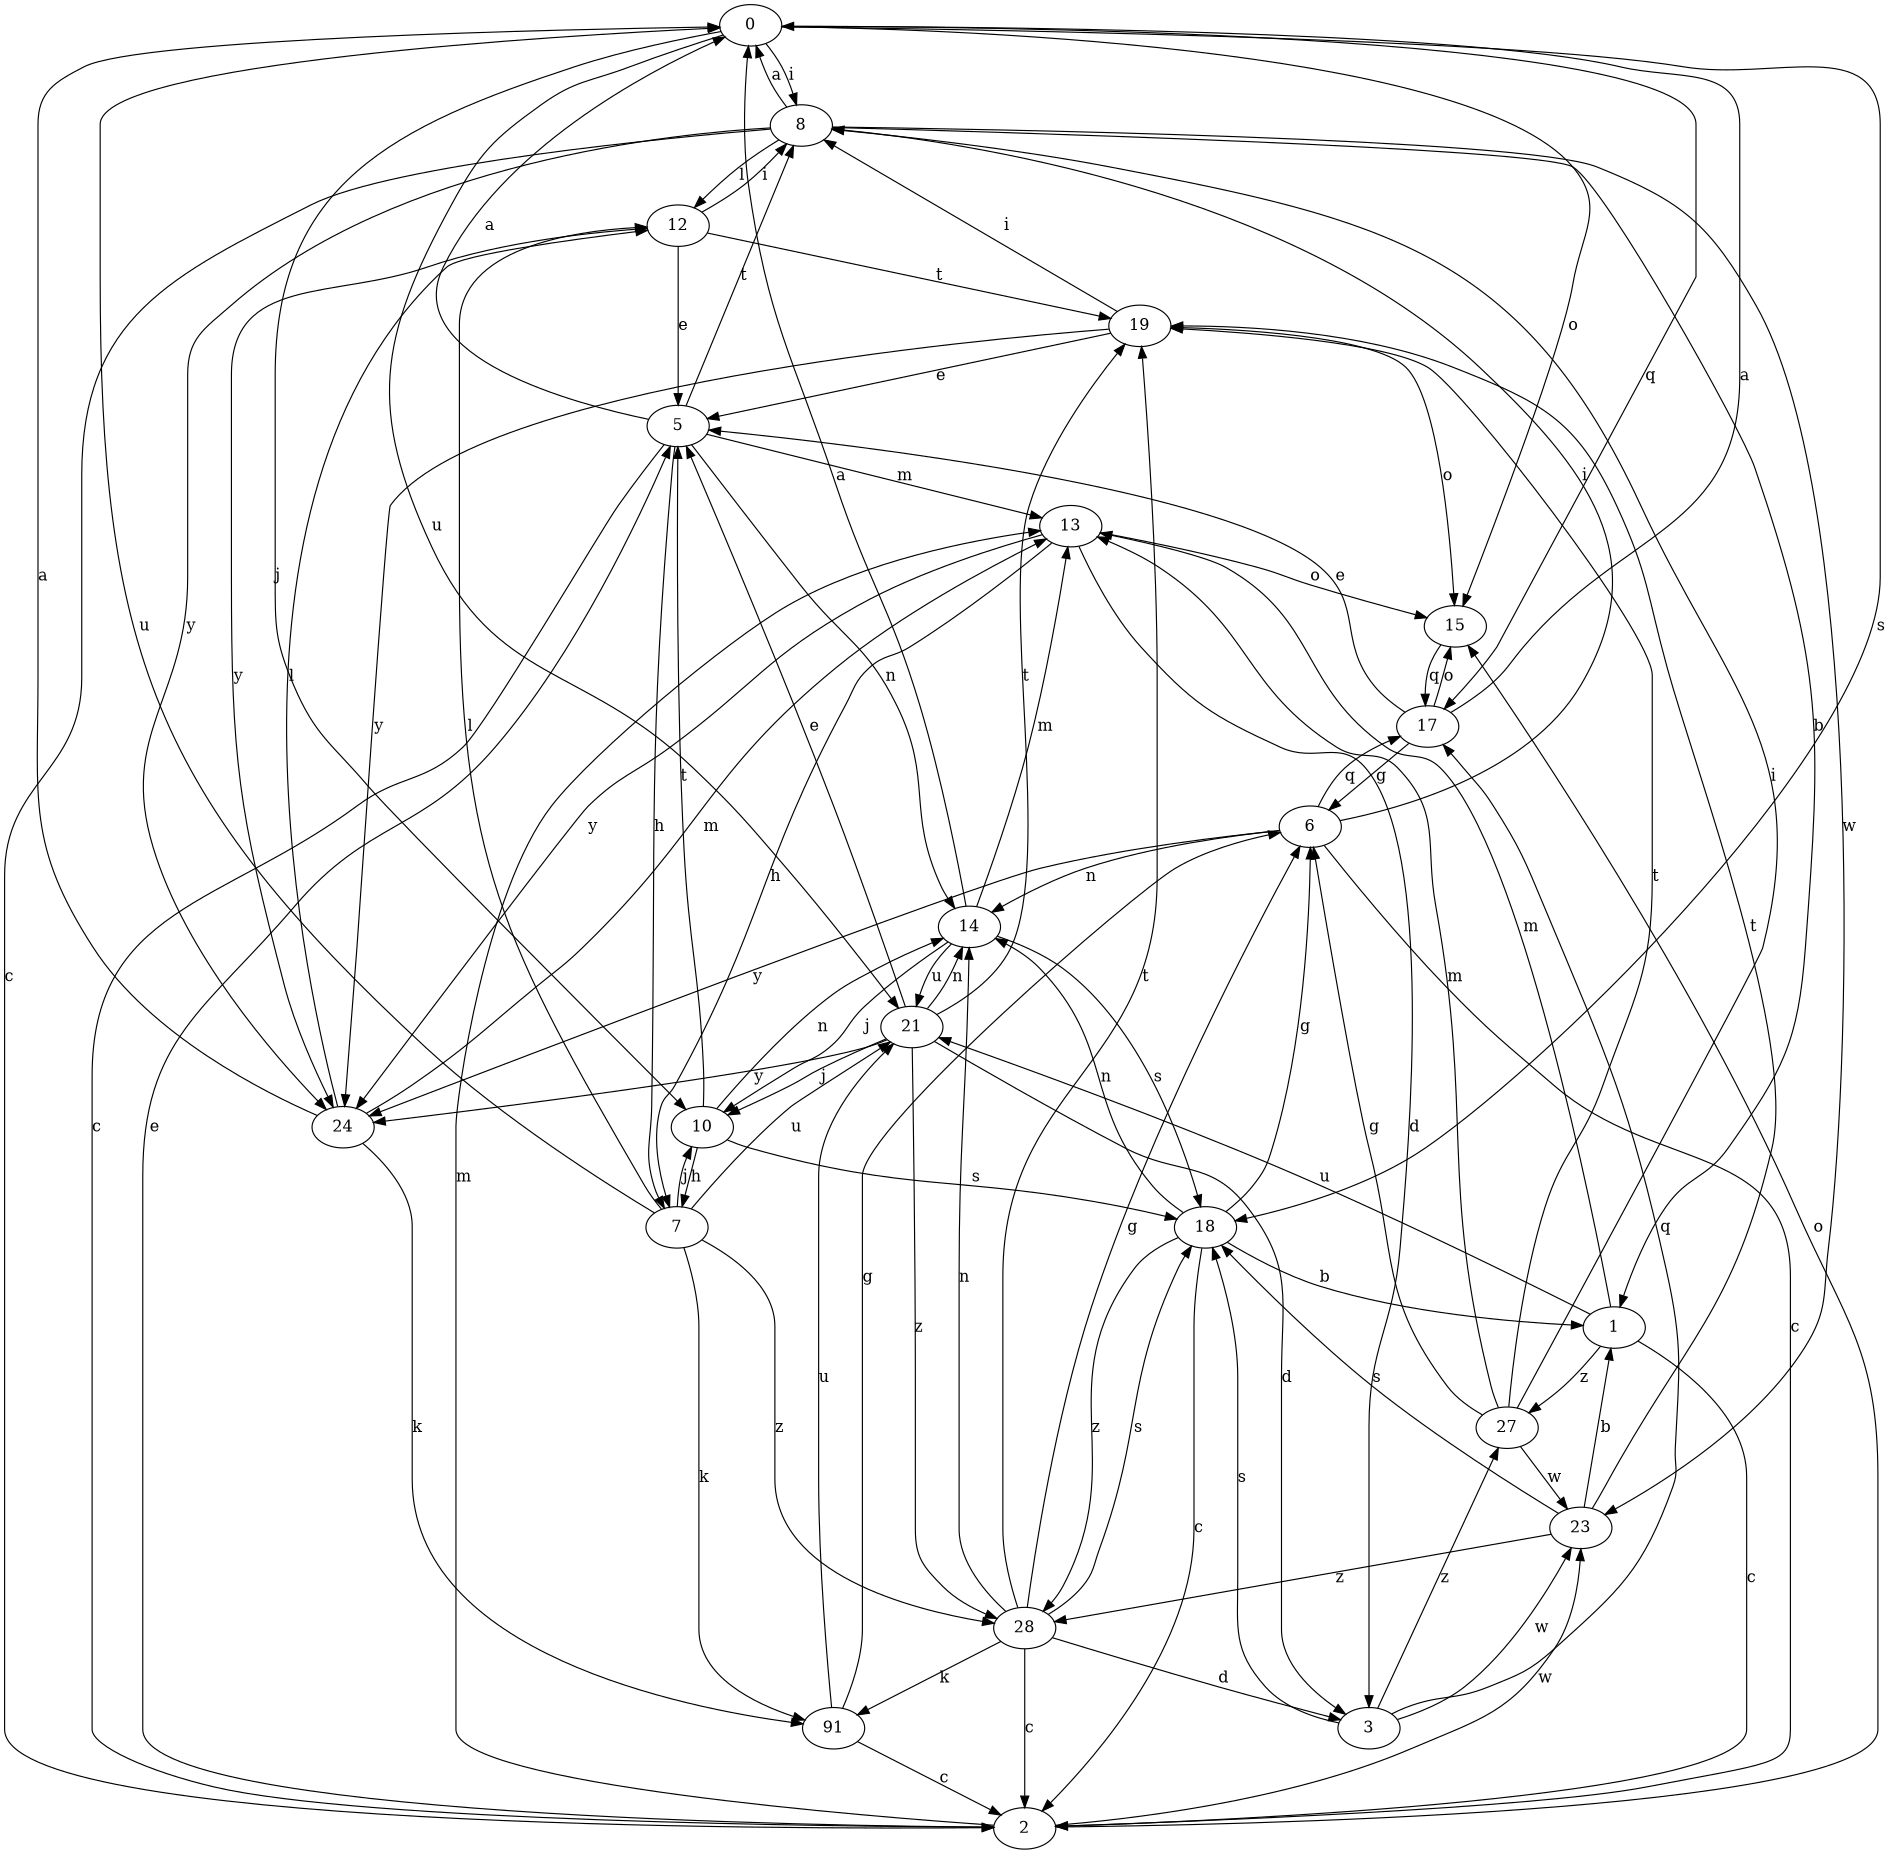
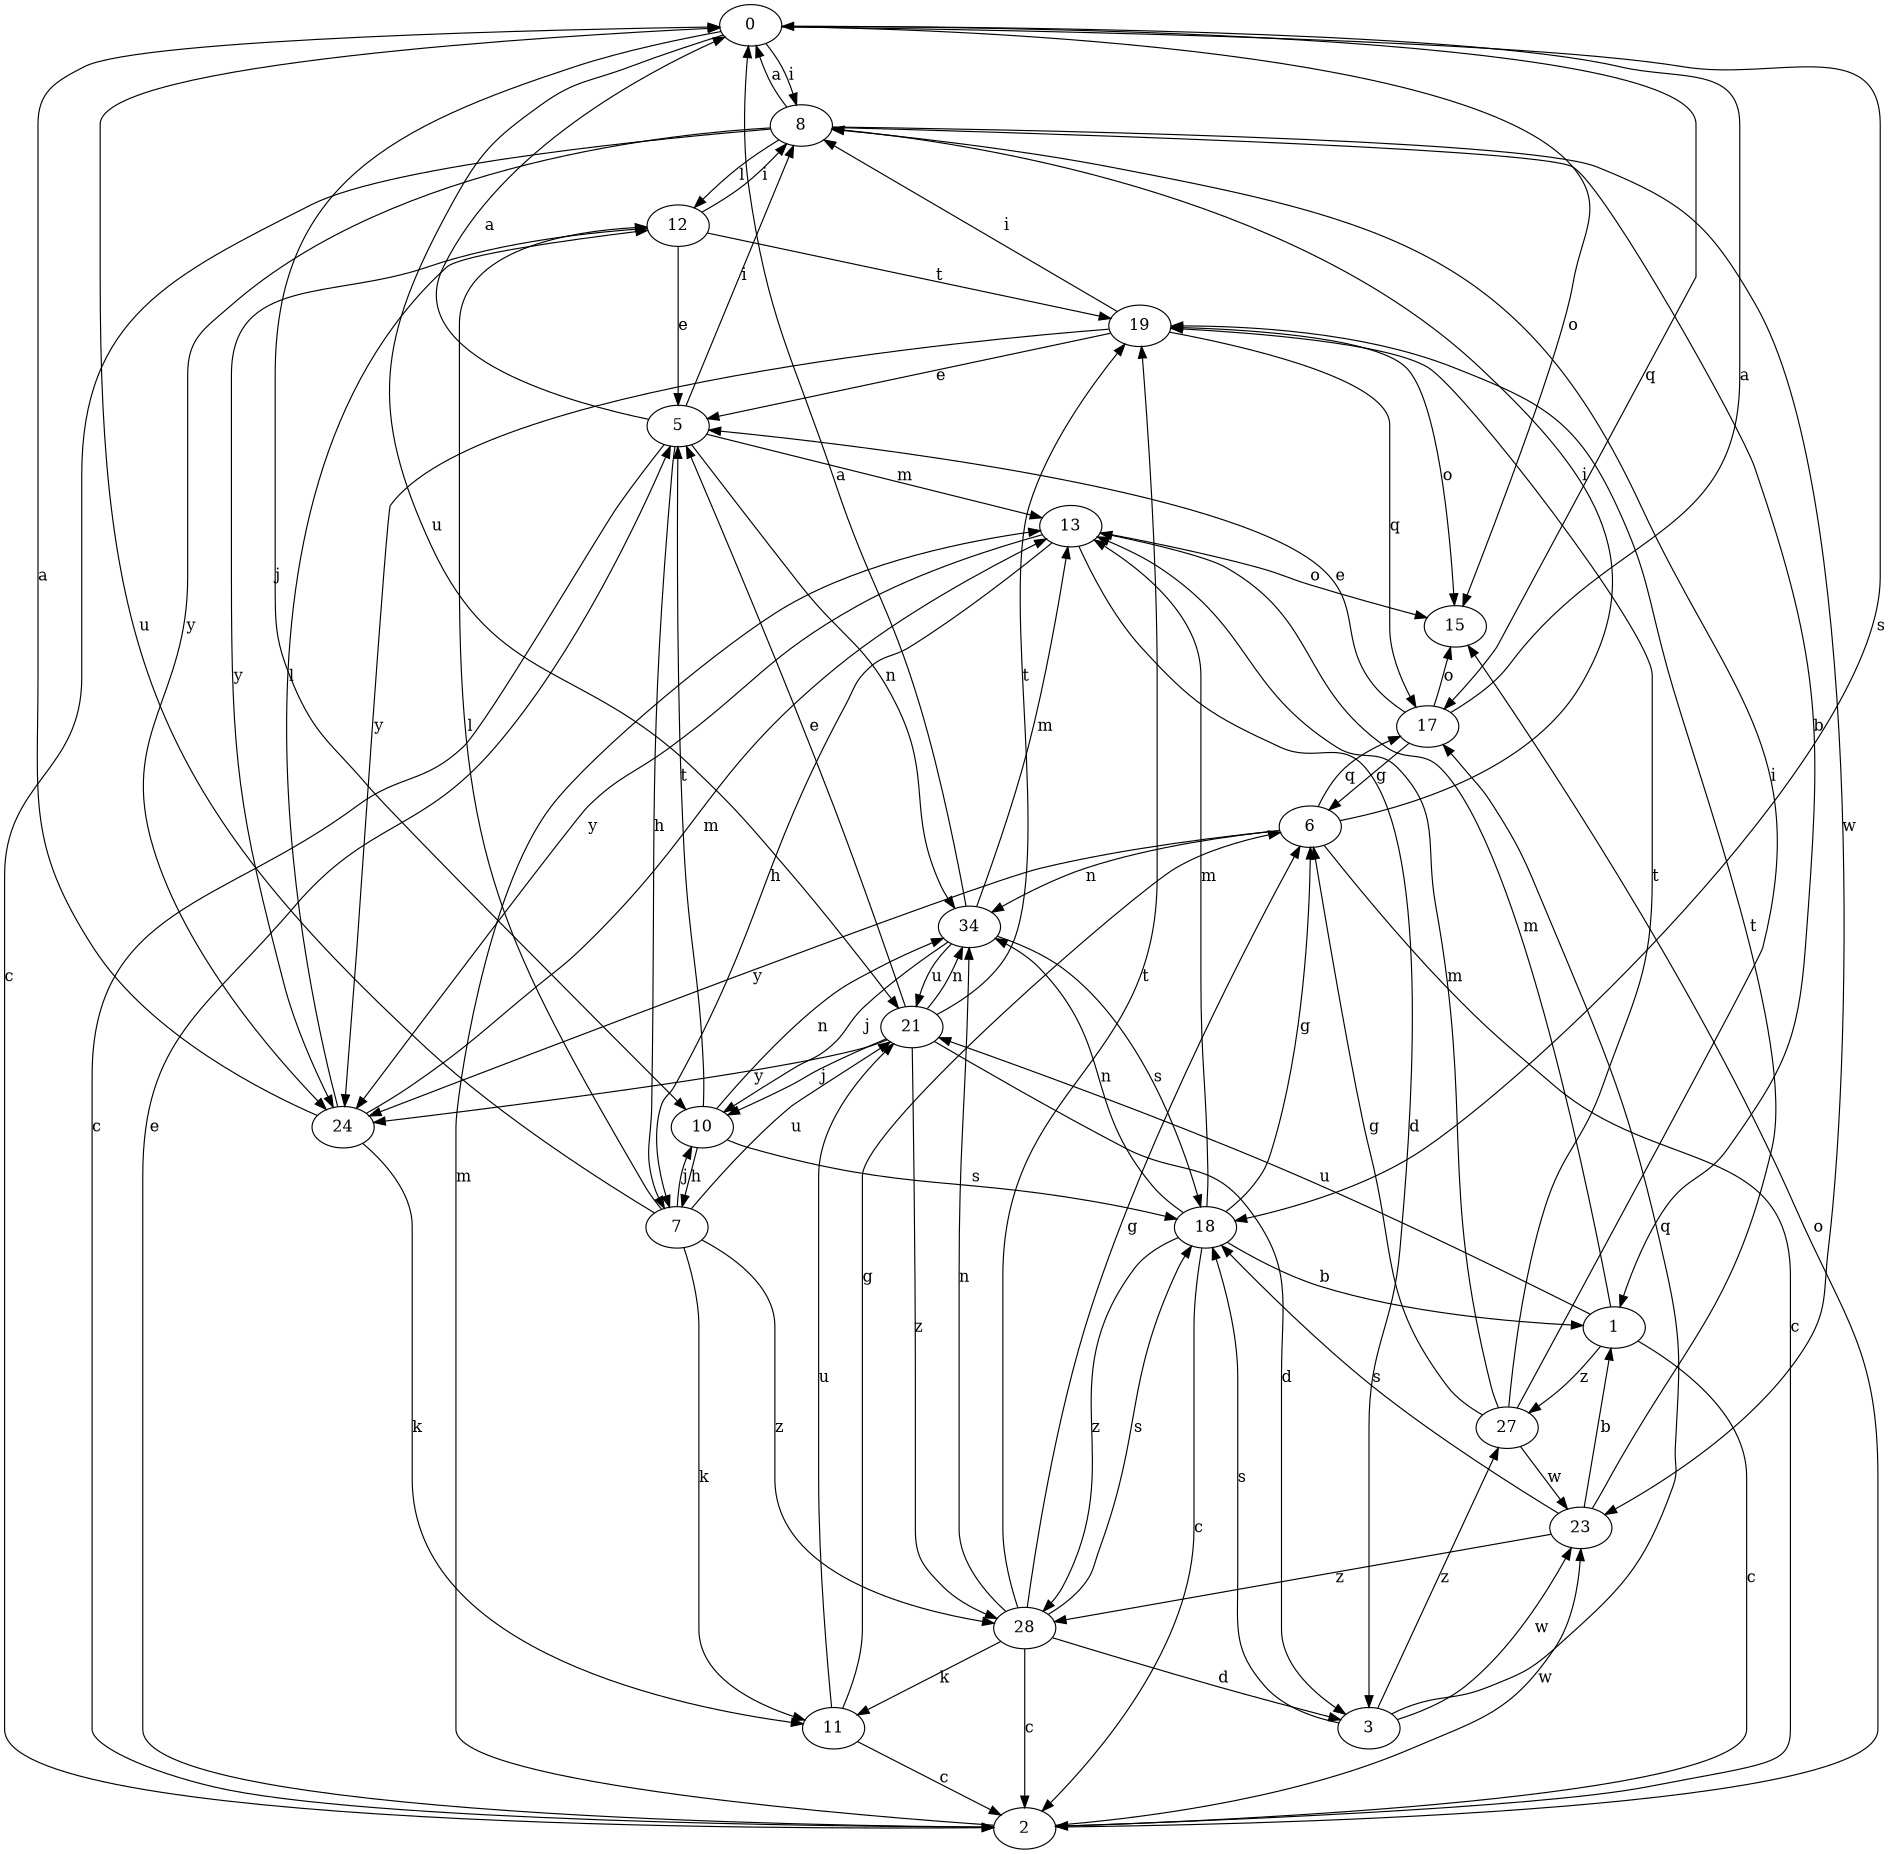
edge "5" -> "8": label "t" -> "i"
edge "15" -> "17": now "19" -> "17"
edge "18" -> "13": added, label "m"
node "14": label "14" -> "34"
node "91": label "91" -> "11"
